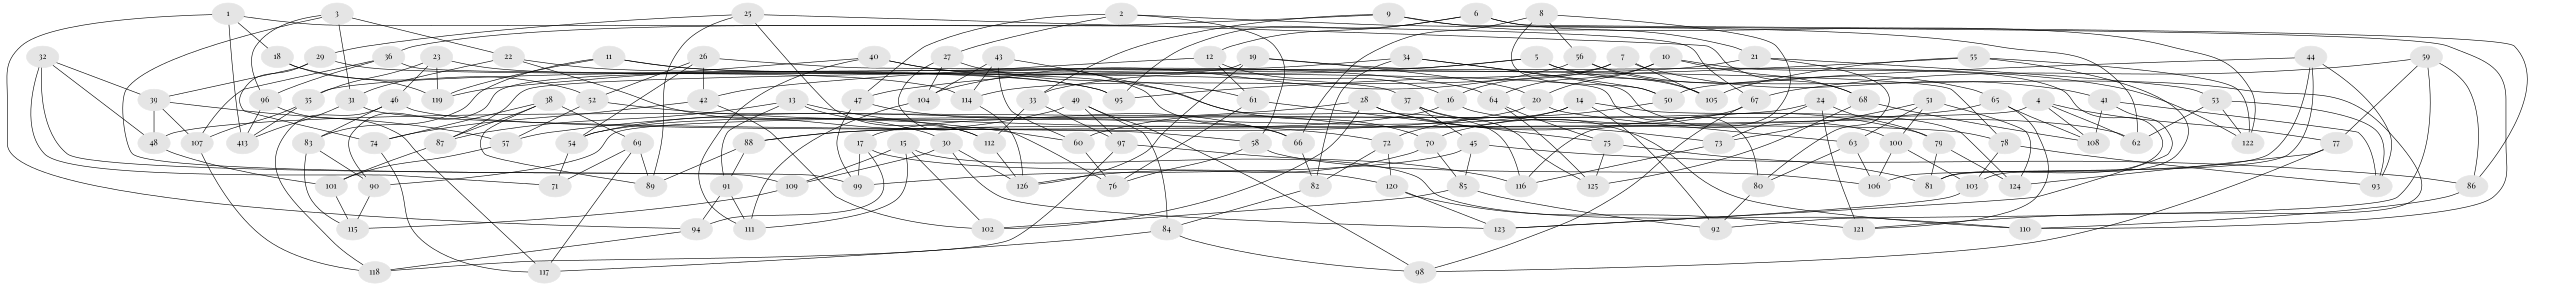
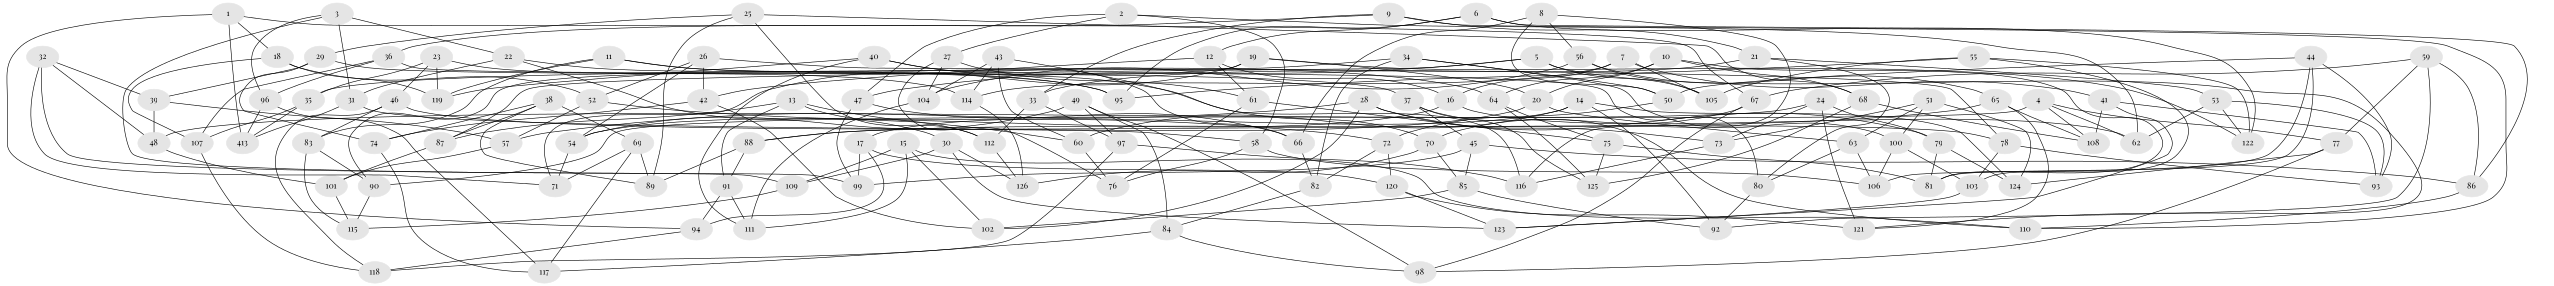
edge "39" -- "107": now "18" -- "107"
edge "19" -- "126": now "19" -- "71"
